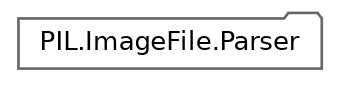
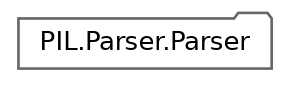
node "PIL.ImageFile.Parser": label "PIL.ImageFile.Parser" -> "PIL.Parser.Parser"
